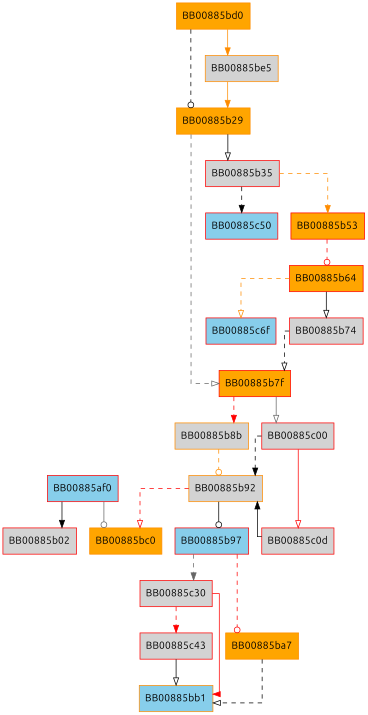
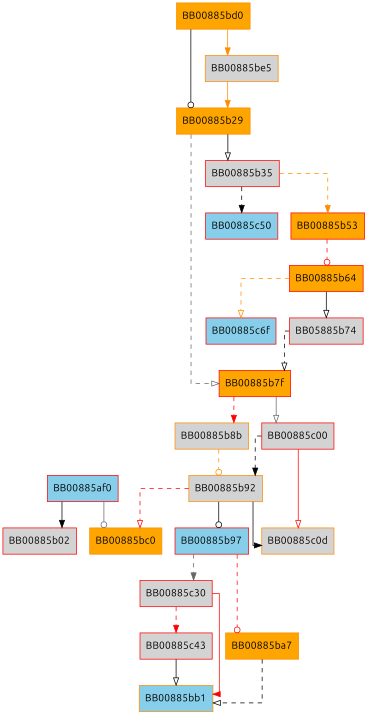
edge "BB00885bd0" -> "BB00885b29": style dashed -> solid
node "BB00885b74": label "BB00885b74" -> "BB05885b74"
edge "BB00885c0d" -> "BB00885b92": reversed
node "BB00885c0d": color red -> darkorange
